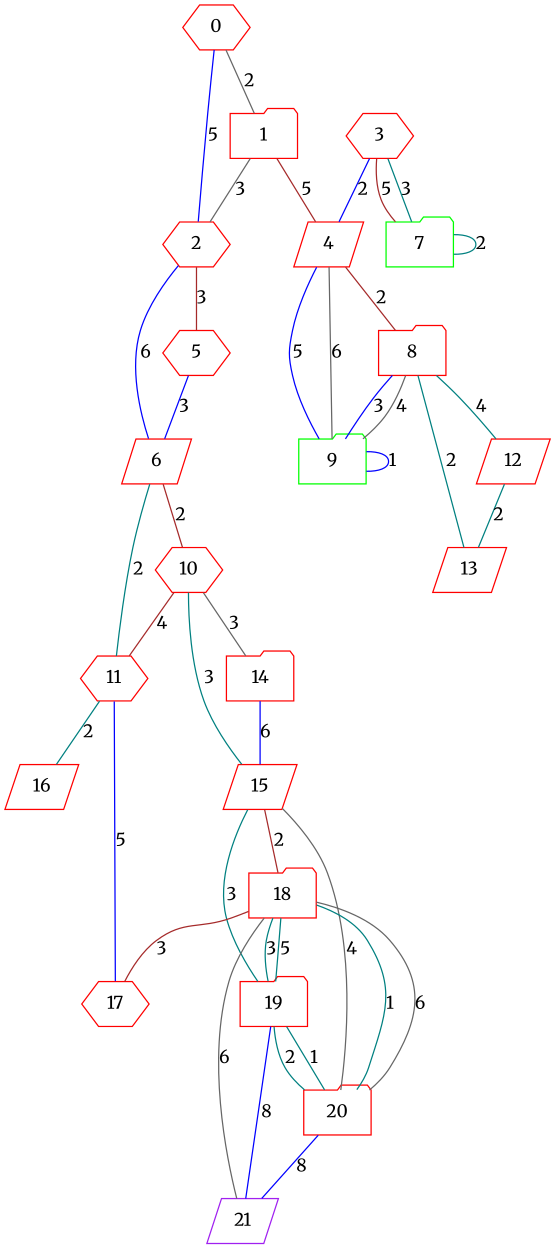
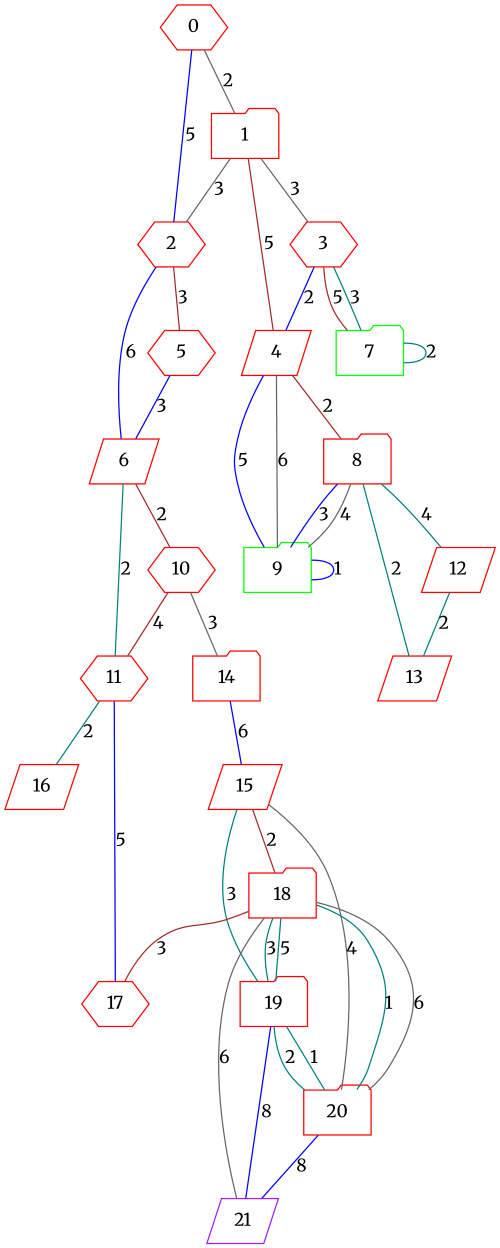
edge "1" -- "3": added, label "3"
edge "10" -- "15": removed, label "3"
